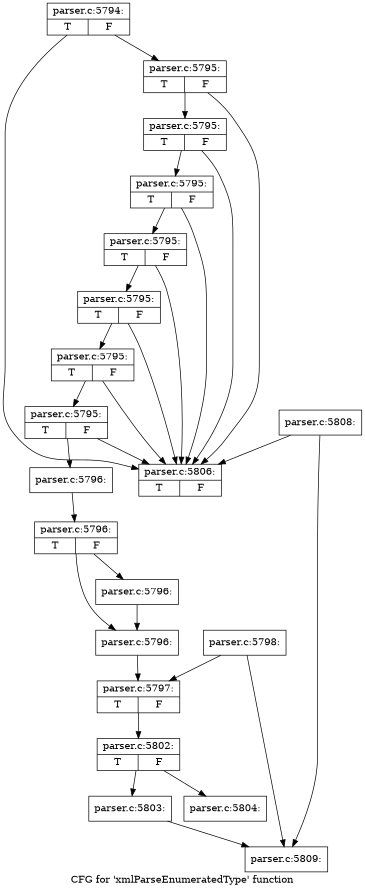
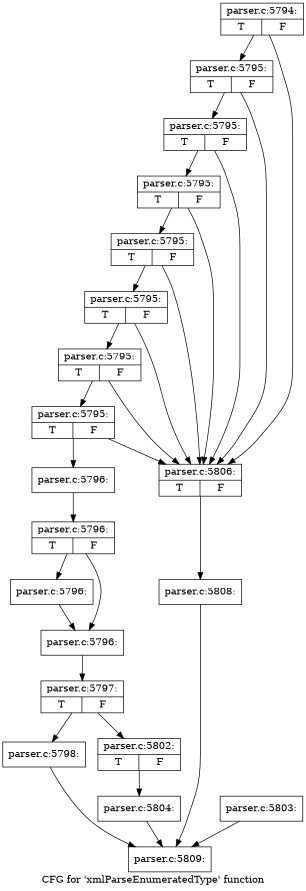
edge "parser.c:5808:" -> "parser.c:5806:": reversed
edge "parser.c:5798:" -> "parser.c:5797:": reversed
edge "parser.c:5802:" -> "parser.c:5803:": removed
edge "parser.c:5804:" -> "parser.c:5809:": added
